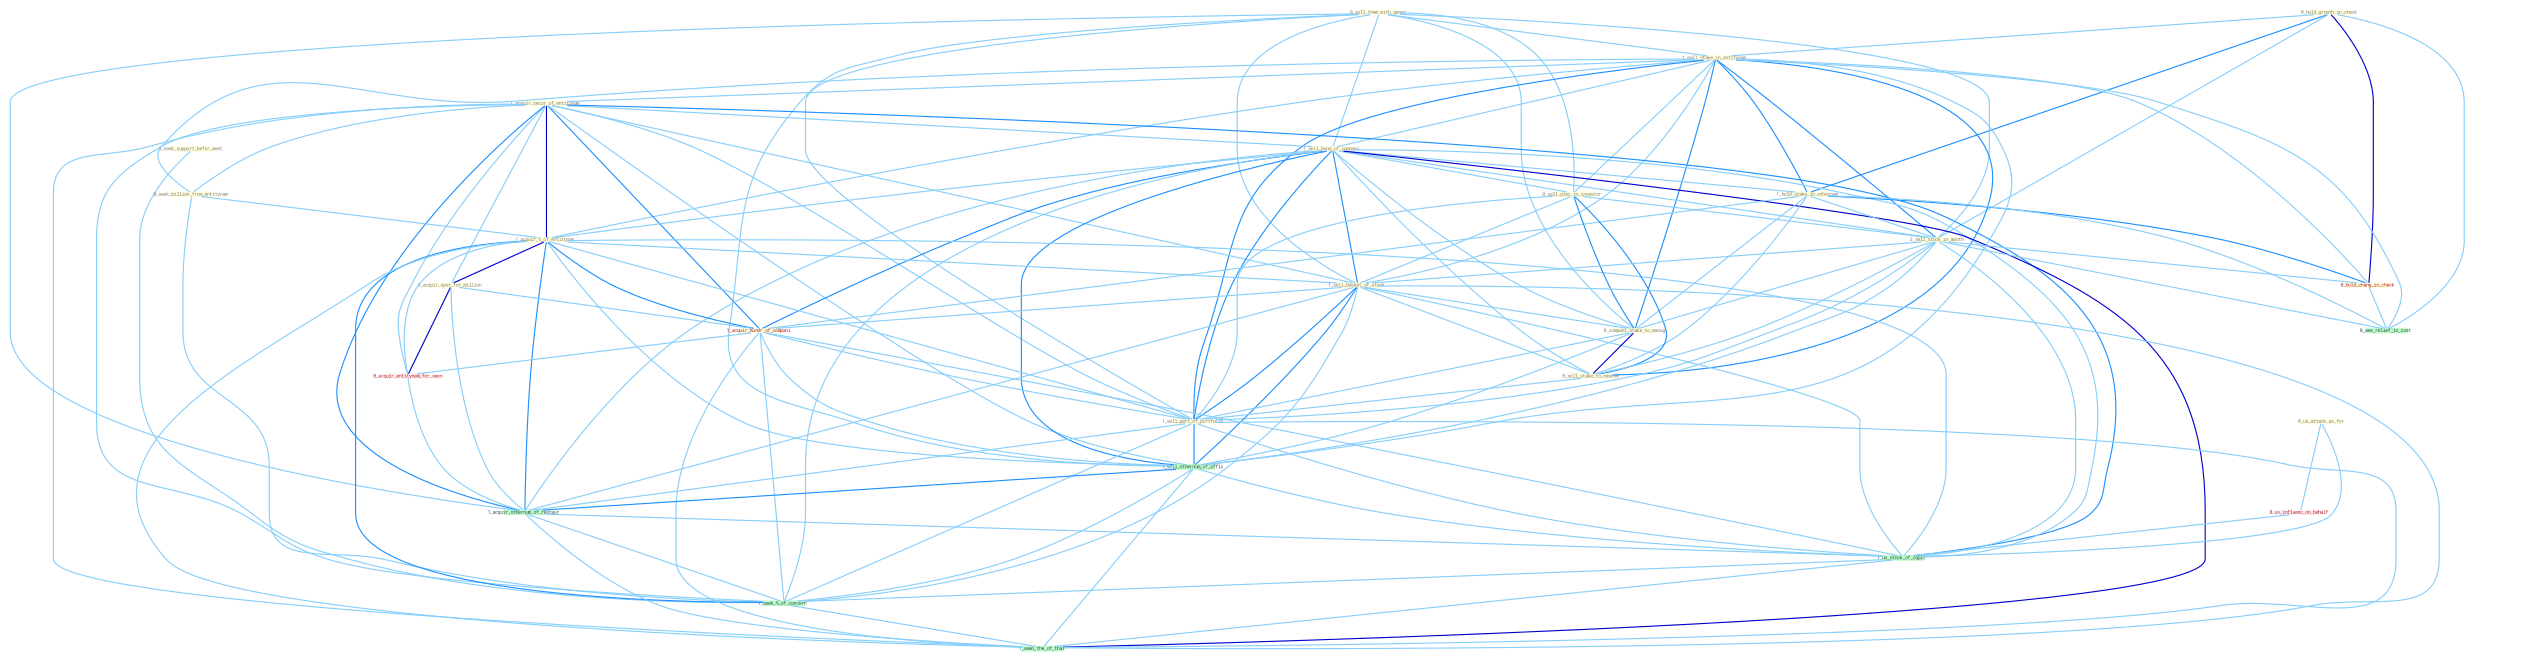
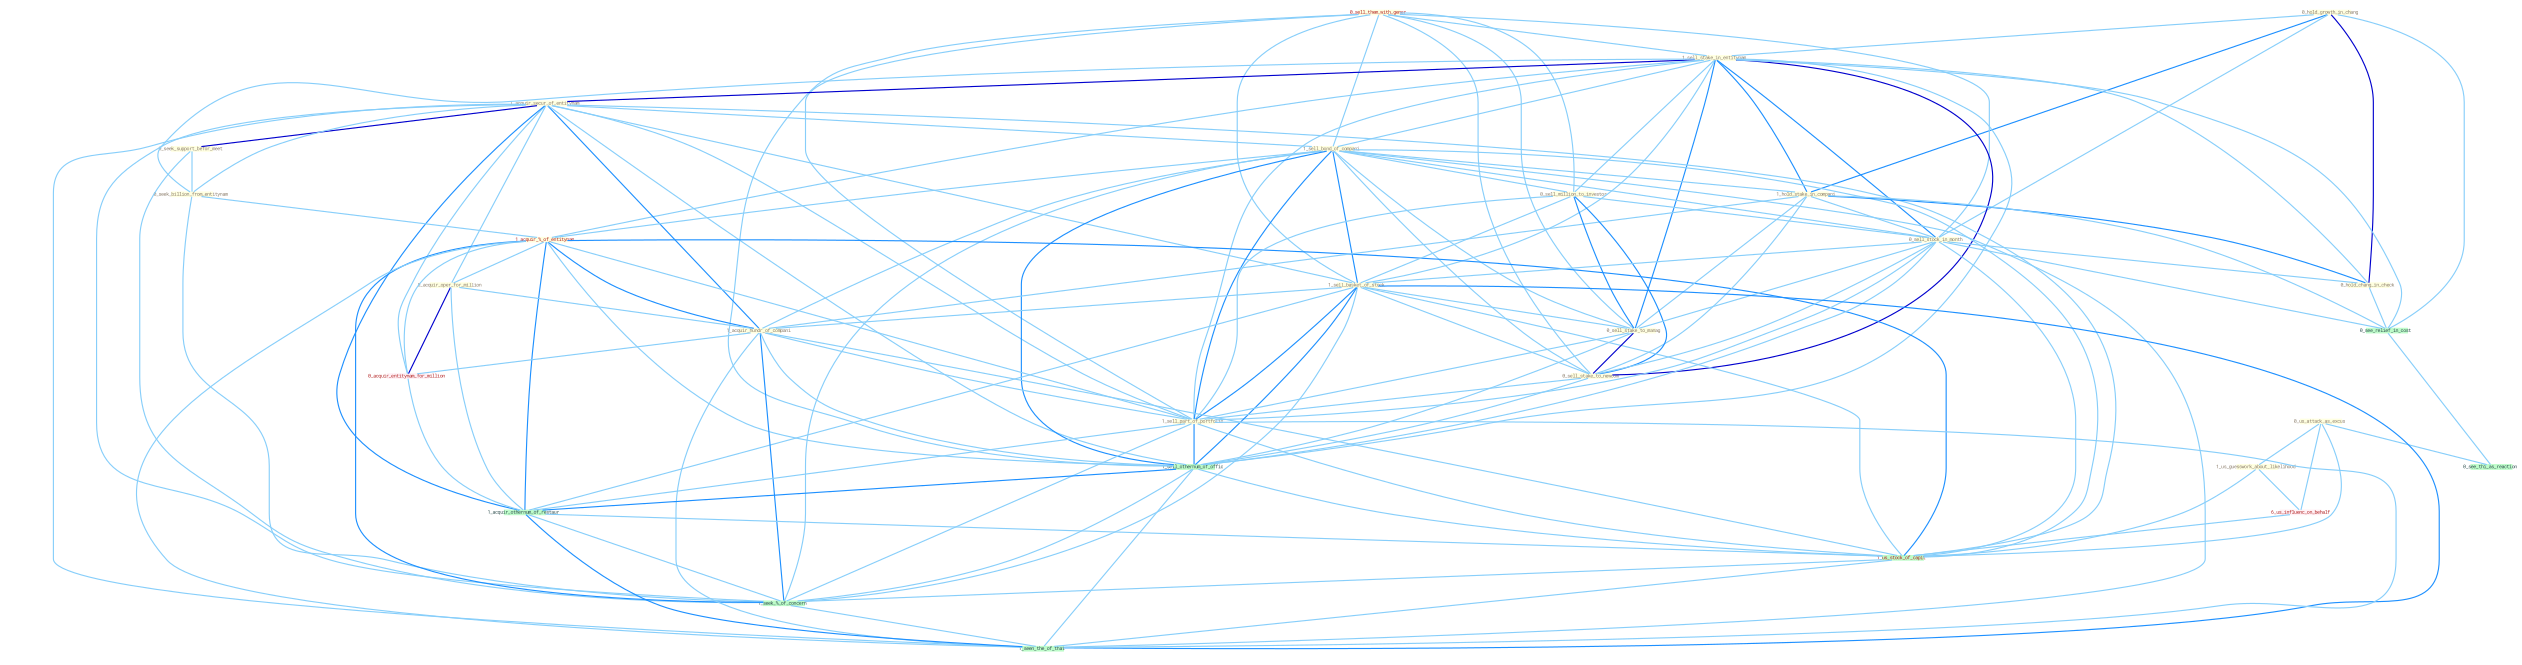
node "0_sell_them_with_gener": fontcolor #8b7d6b -> #b22222
node "0_hold_growth_in_check": label "0_hold_growth_in_check" -> "0_hold_growth_in_chang"
edge "0_sell_them_with_gener" -- "1_acquir_othernum_of_restaur": now "0_sell_them_with_gener" -- "0_sell_stake_to_newcom"
edge "1_sell_stake_in_entitynam" -- "1_acquir_secur_of_entitynam": color #87cefa -> #0000cd
edge "1_sell_stake_in_entitynam" -- "1_sell_part_of_portfolio": color #1e90ff -> #87cefa
edge "1_acquir_secur_of_entitynam" -- "1_us_stock_of_capit": color #1e90ff -> #87cefa
edge "0_seek_support_befor_meet" -- "0_seek_billion_from_entitynam": added
edge "1_acquir_secur_of_entitynam" -- "1_acquir_%_of_entitynam": now "1_acquir_secur_of_entitynam" -- "0_seek_support_befor_meet"
node "0_sell_piec_to_investor": label "0_sell_piec_to_investor" -> "0_sell_million_to_investor"
node "1_hold_stake_in_othernum": label "1_hold_stake_in_othernum" -> "1_hold_stake_in_compani"
edge "1_sell_bond_of_compani" -- "1_acquir_hundr_of_compani": color #1e90ff -> #87cefa
node "1_acquir_%_of_entitynam": fontcolor #8b7d6b -> #b22222
node "3_sell_stock_in_month": label "3_sell_stock_in_month" -> "0_sell_stock_in_month"
edge "1_sell_bond_of_compani" -- "1_acquir_othernum_of_restaur": removed
edge "1_acquir_%_of_entitynam" -- "1_us_stock_of_capit": color #87cefa -> #1e90ff
edge "1_acquir_%_of_entitynam" -- "0_acquir_oper_for_million": color #0000cd -> #87cefa
edge "1_acquir_%_of_entitynam" -- "1_sell_basket_of_stock": removed
edge "1_sell_stake_in_entitynam" -- "0_sell_stake_to_newcom": color #1e90ff -> #0000cd
node "0_hold_chang_in_check": fontcolor #b22222 -> #8b7d6b
node "1_acquir_hundr_of_compani": fontcolor #b22222 -> #8b7d6b
node "0_compani_stake_to_manag": label "0_compani_stake_to_manag" -> "0_sell_stake_to_manag"
node "0_acquir_entitynam_for_seen": label "0_acquir_entitynam_for_seen" -> "0_acquir_entitynam_for_million"
edge "0_sell_stake_to_newcom" -- "1_sell_othernum_of_offic": added
node "0_us_attack_as_for": label "0_us_attack_as_for" -> "0_us_attack_as_excus"
edge "1_acquir_hundr_of_compani" -- "1_seek_%_of_concern": color #87cefa -> #1e90ff
node "1_us_guesswork_about_likelihood": added
node "0_see_thi_as_reaction": added
node "0_us_influenc_on_behalf": label "0_us_influenc_on_behalf" -> "6_us_influenc_on_behalf"
node "1_us_stock_of_capit": fontcolor #2f4f4f -> #b22222
edge "1_sell_bond_of_compani" -- "1_seen_the_of_that": color #0000cd -> #87cefa
edge "1_sell_basket_of_stock" -- "1_seen_the_of_that": color #87cefa -> #1e90ff
edge "1_acquir_othernum_of_restaur" -- "1_seen_the_of_that": color #87cefa -> #1e90ff
